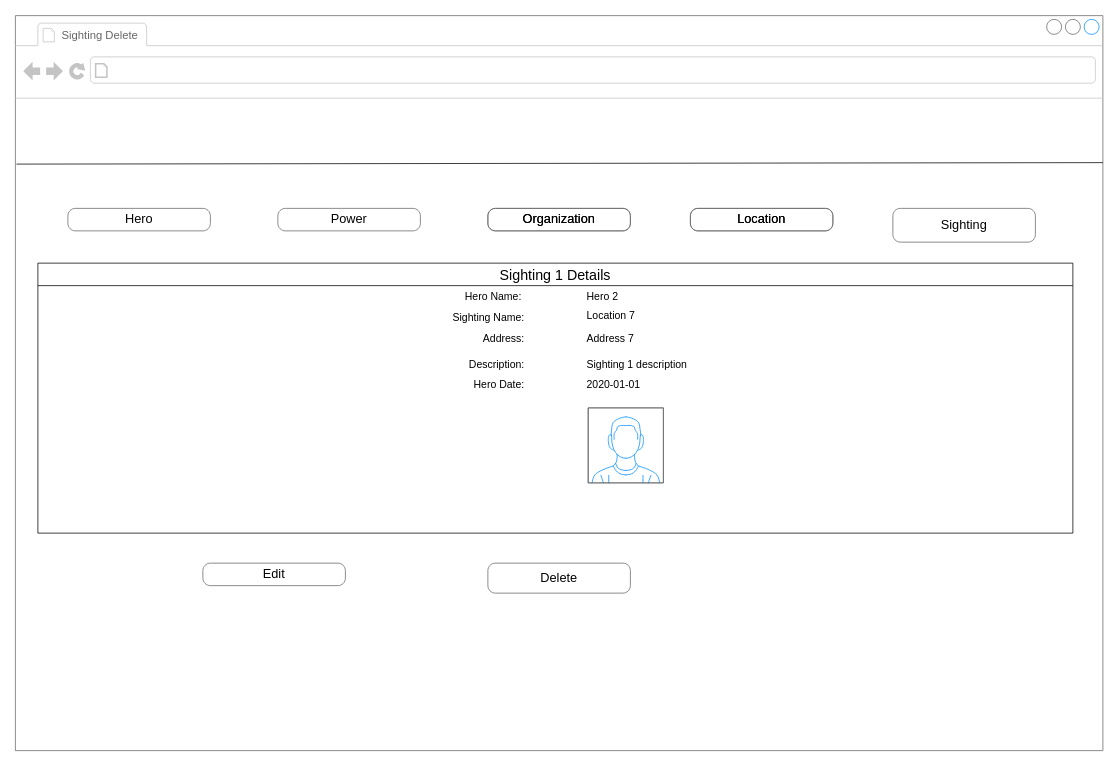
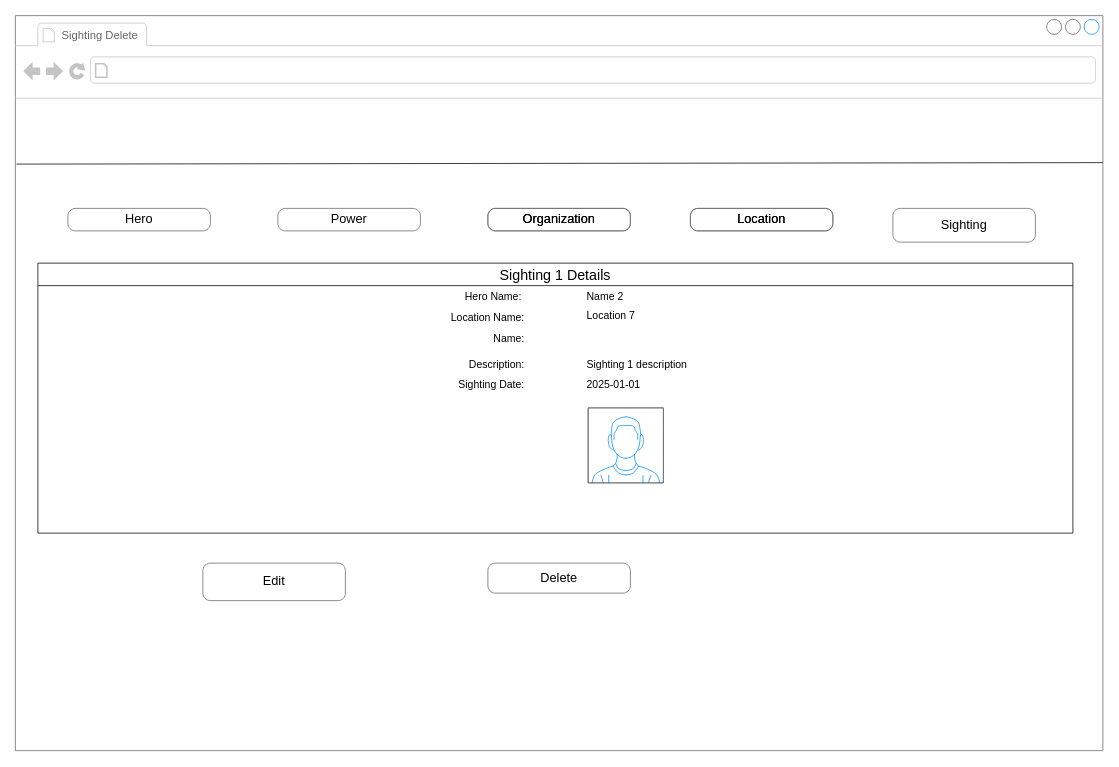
node "Hero 2": label "Hero 2" -> "Name 2"
node "Sighting Name:": label "Sighting Name:" -> "Location Name:"
node "Address:": label "Address:" -> "Name:"
node "Address 7": removed
node "Hero Date:": label "Hero Date:" -> "Sighting Date:"
node "2020-01-01": label "2020-01-01" -> "2025-01-01"
node "Edit": size 143x23 -> 143x38
